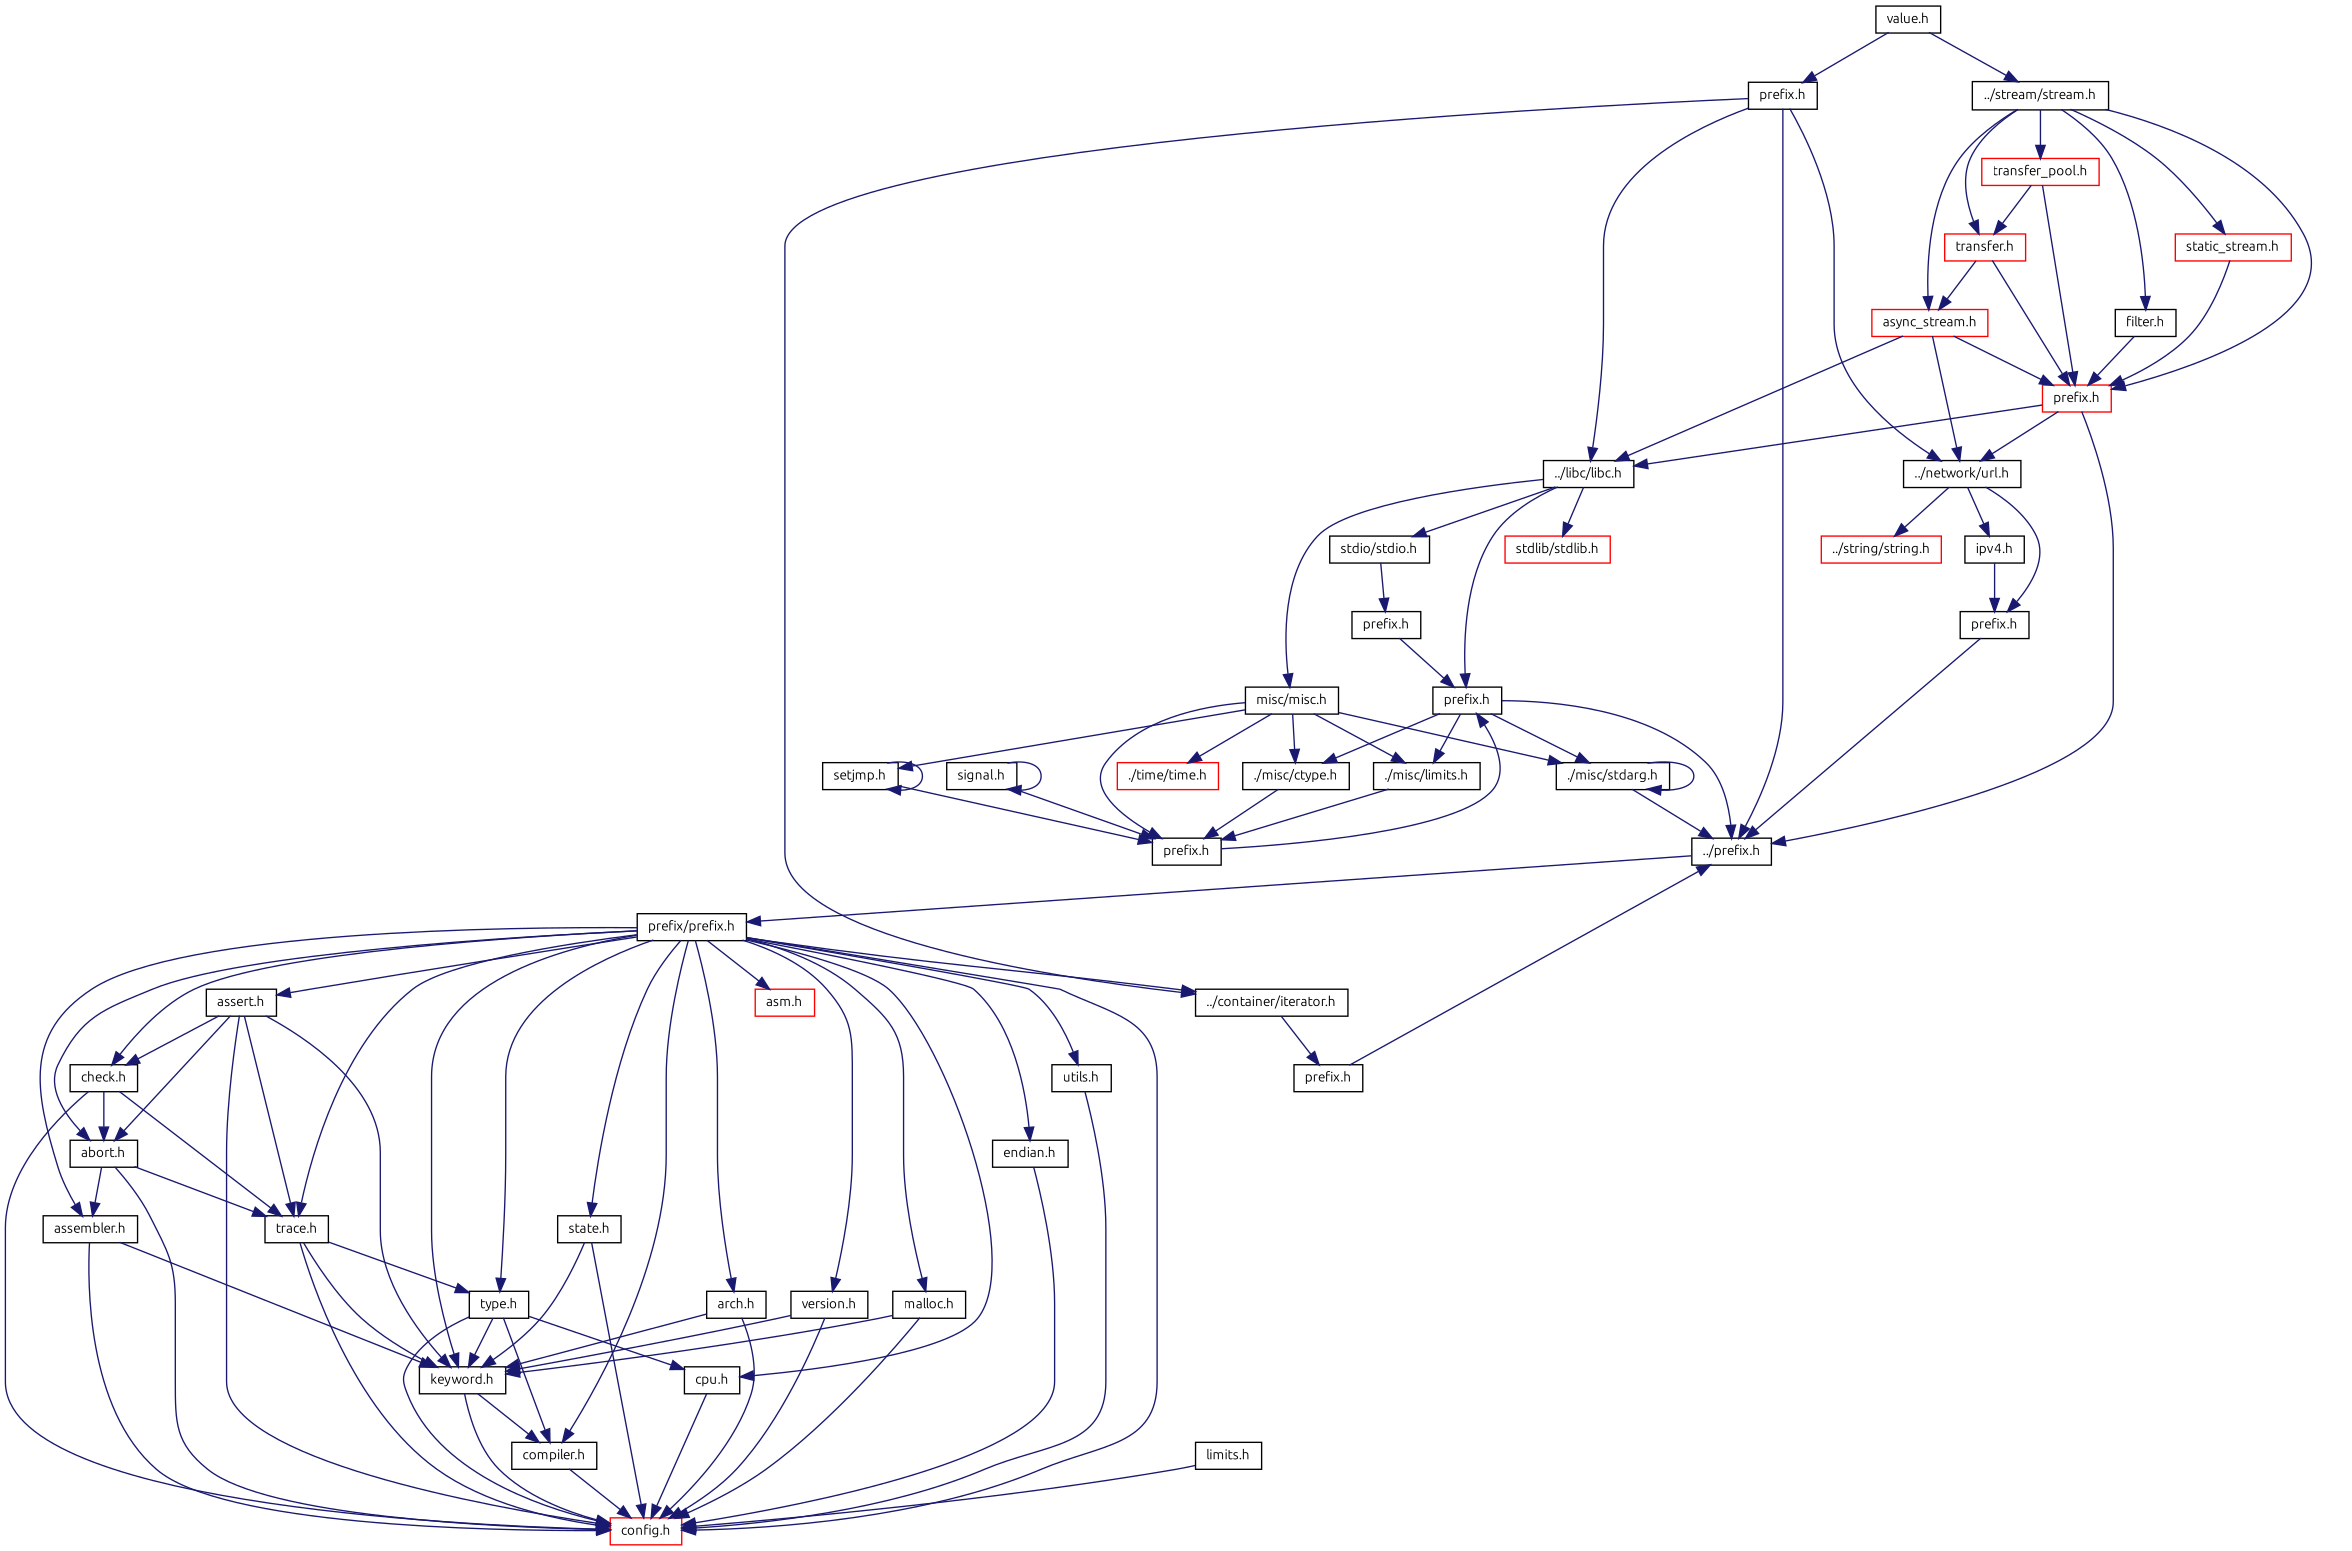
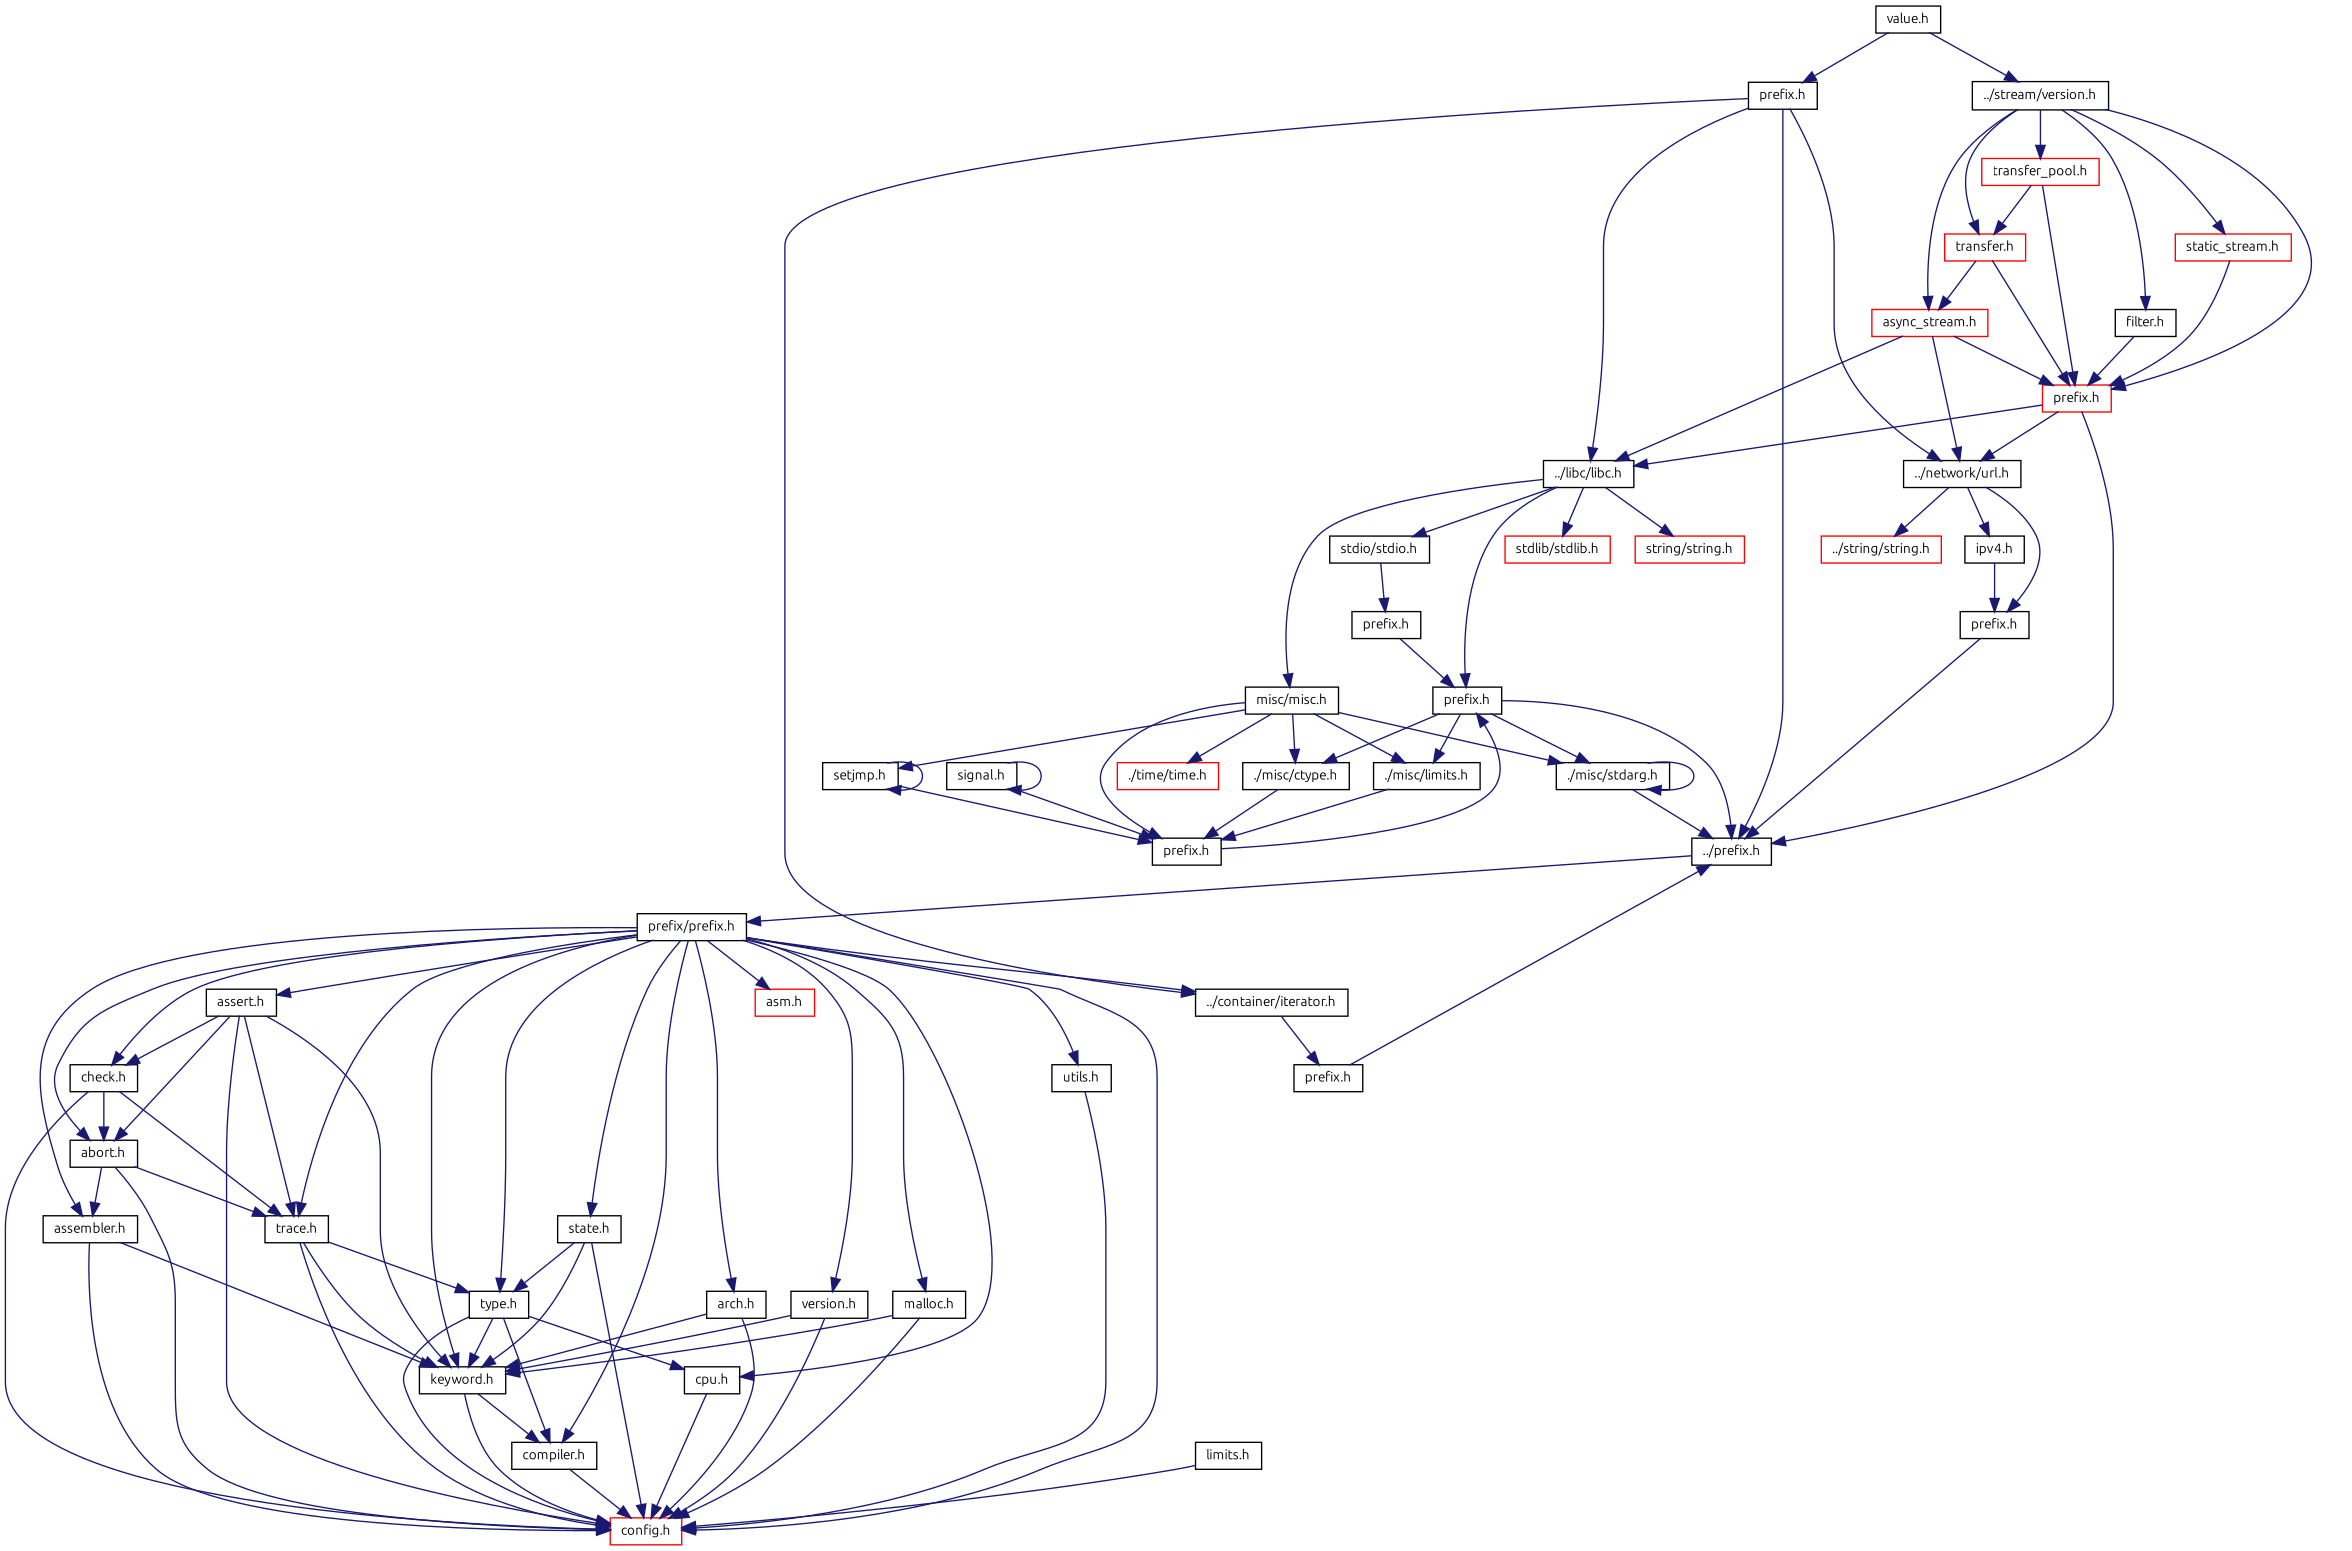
node "../stream/stream.h": label "../stream/stream.h" -> "../stream/version.h"
node "string/string.h": added
node "endian.h": removed
edge "state.h" -> "type.h": added
